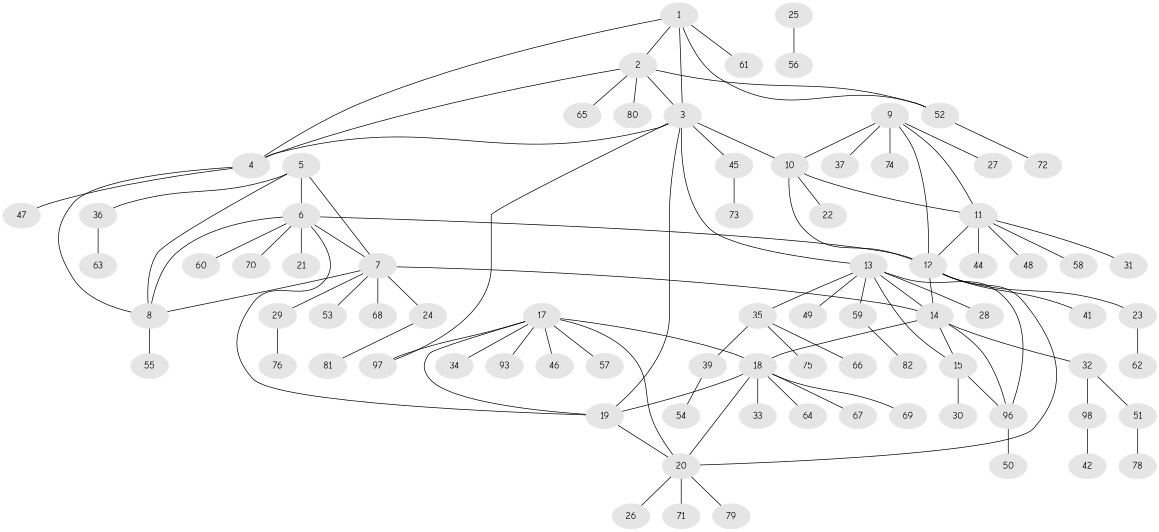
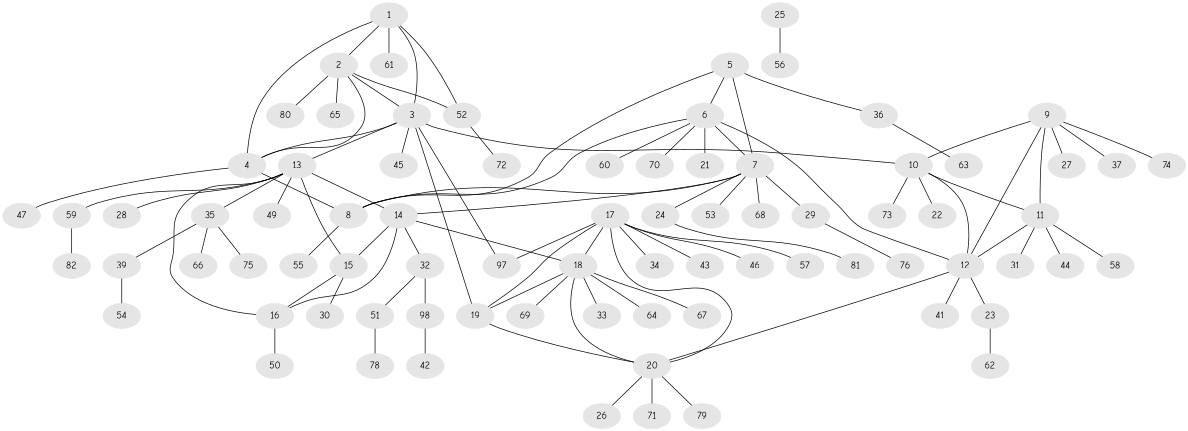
edge "45" -- "73": now "10" -- "73"
node "48": removed
edge "12" -- "14": removed
node "93": label "93" -> "43"
edge "6" -- "19": removed
node "96": label "96" -> "16"
